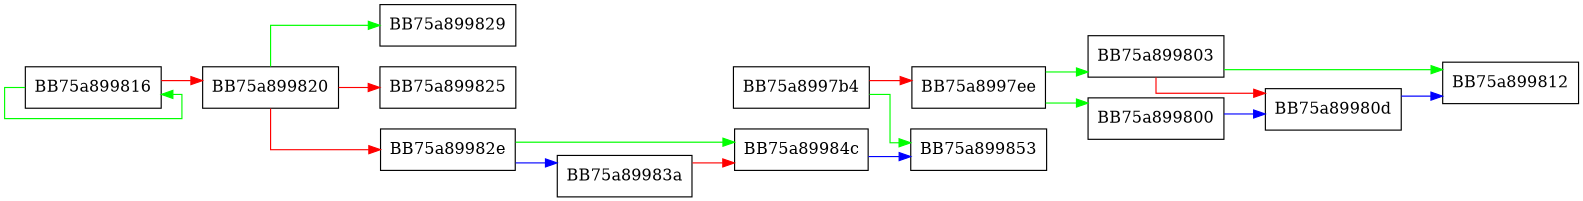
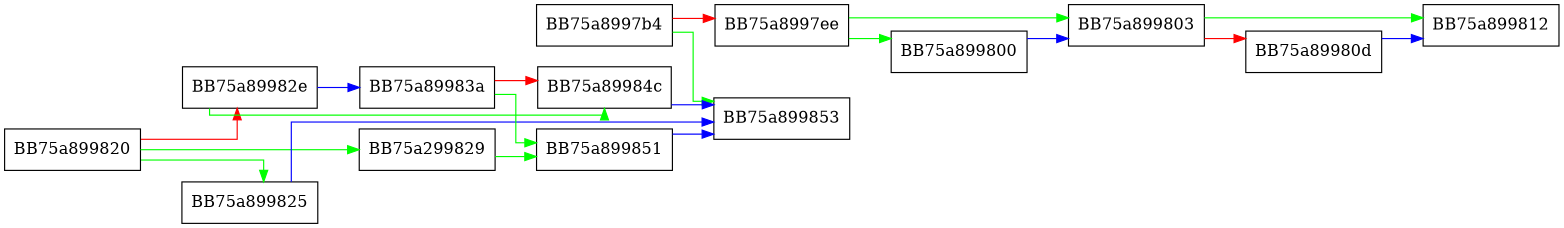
node "BB75a899829": label "BB75a899829" -> "BB75a299829"
node "BB75a899816": removed
edge "BB75a899820" -> "BB75a899825": color red -> green
edge "BB75a899800" -> "BB75a89980d": now "BB75a899800" -> "BB75a899803"
edge "BB75a899825" -> "BB75a899853": added
node "BB75a899851": added
